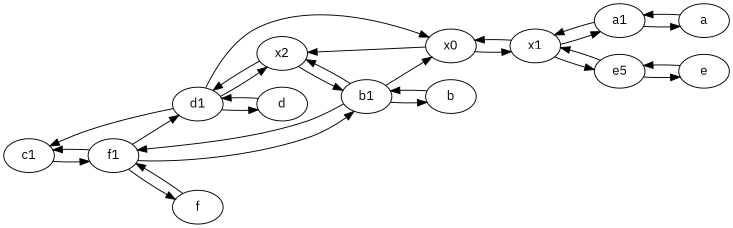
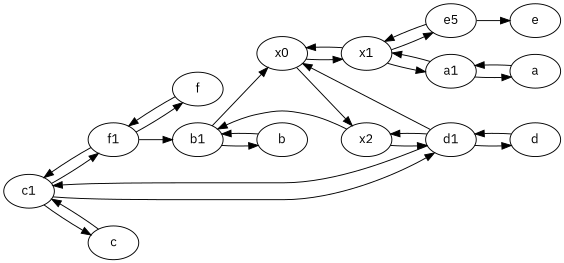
edge "e" -> "e5": removed
edge "b1" -> "x2": removed
edge "f1" -> "d1": now "c1" -> "d1"
edge "b1" -> "f1": removed
node "c": added
